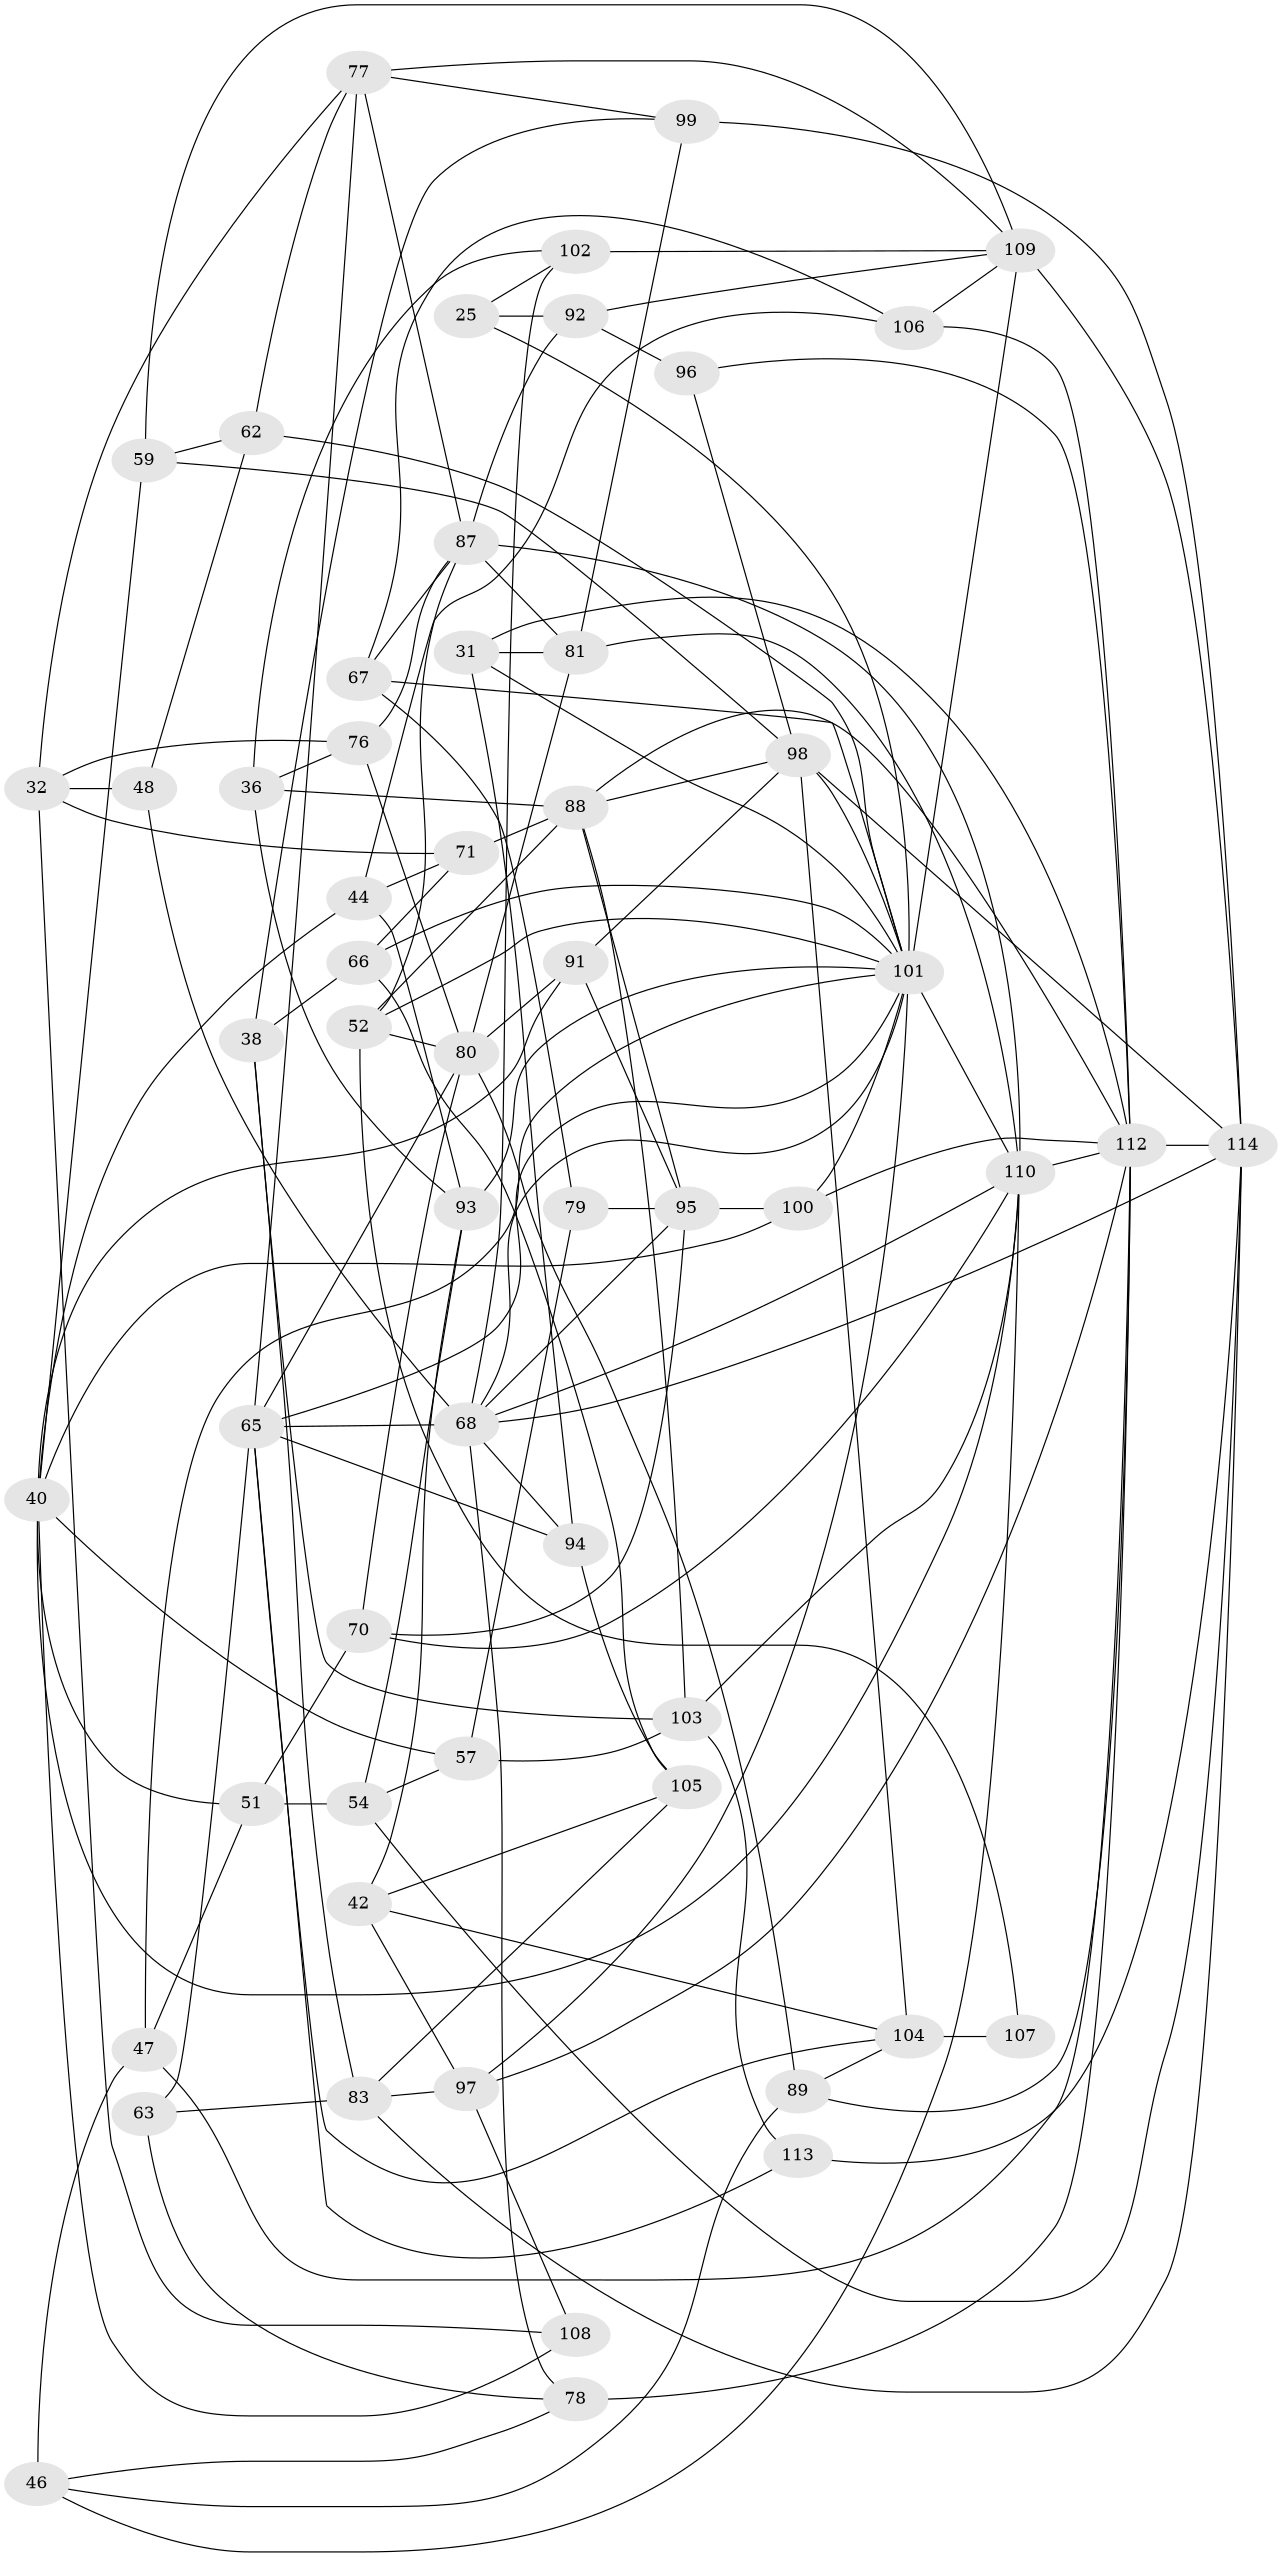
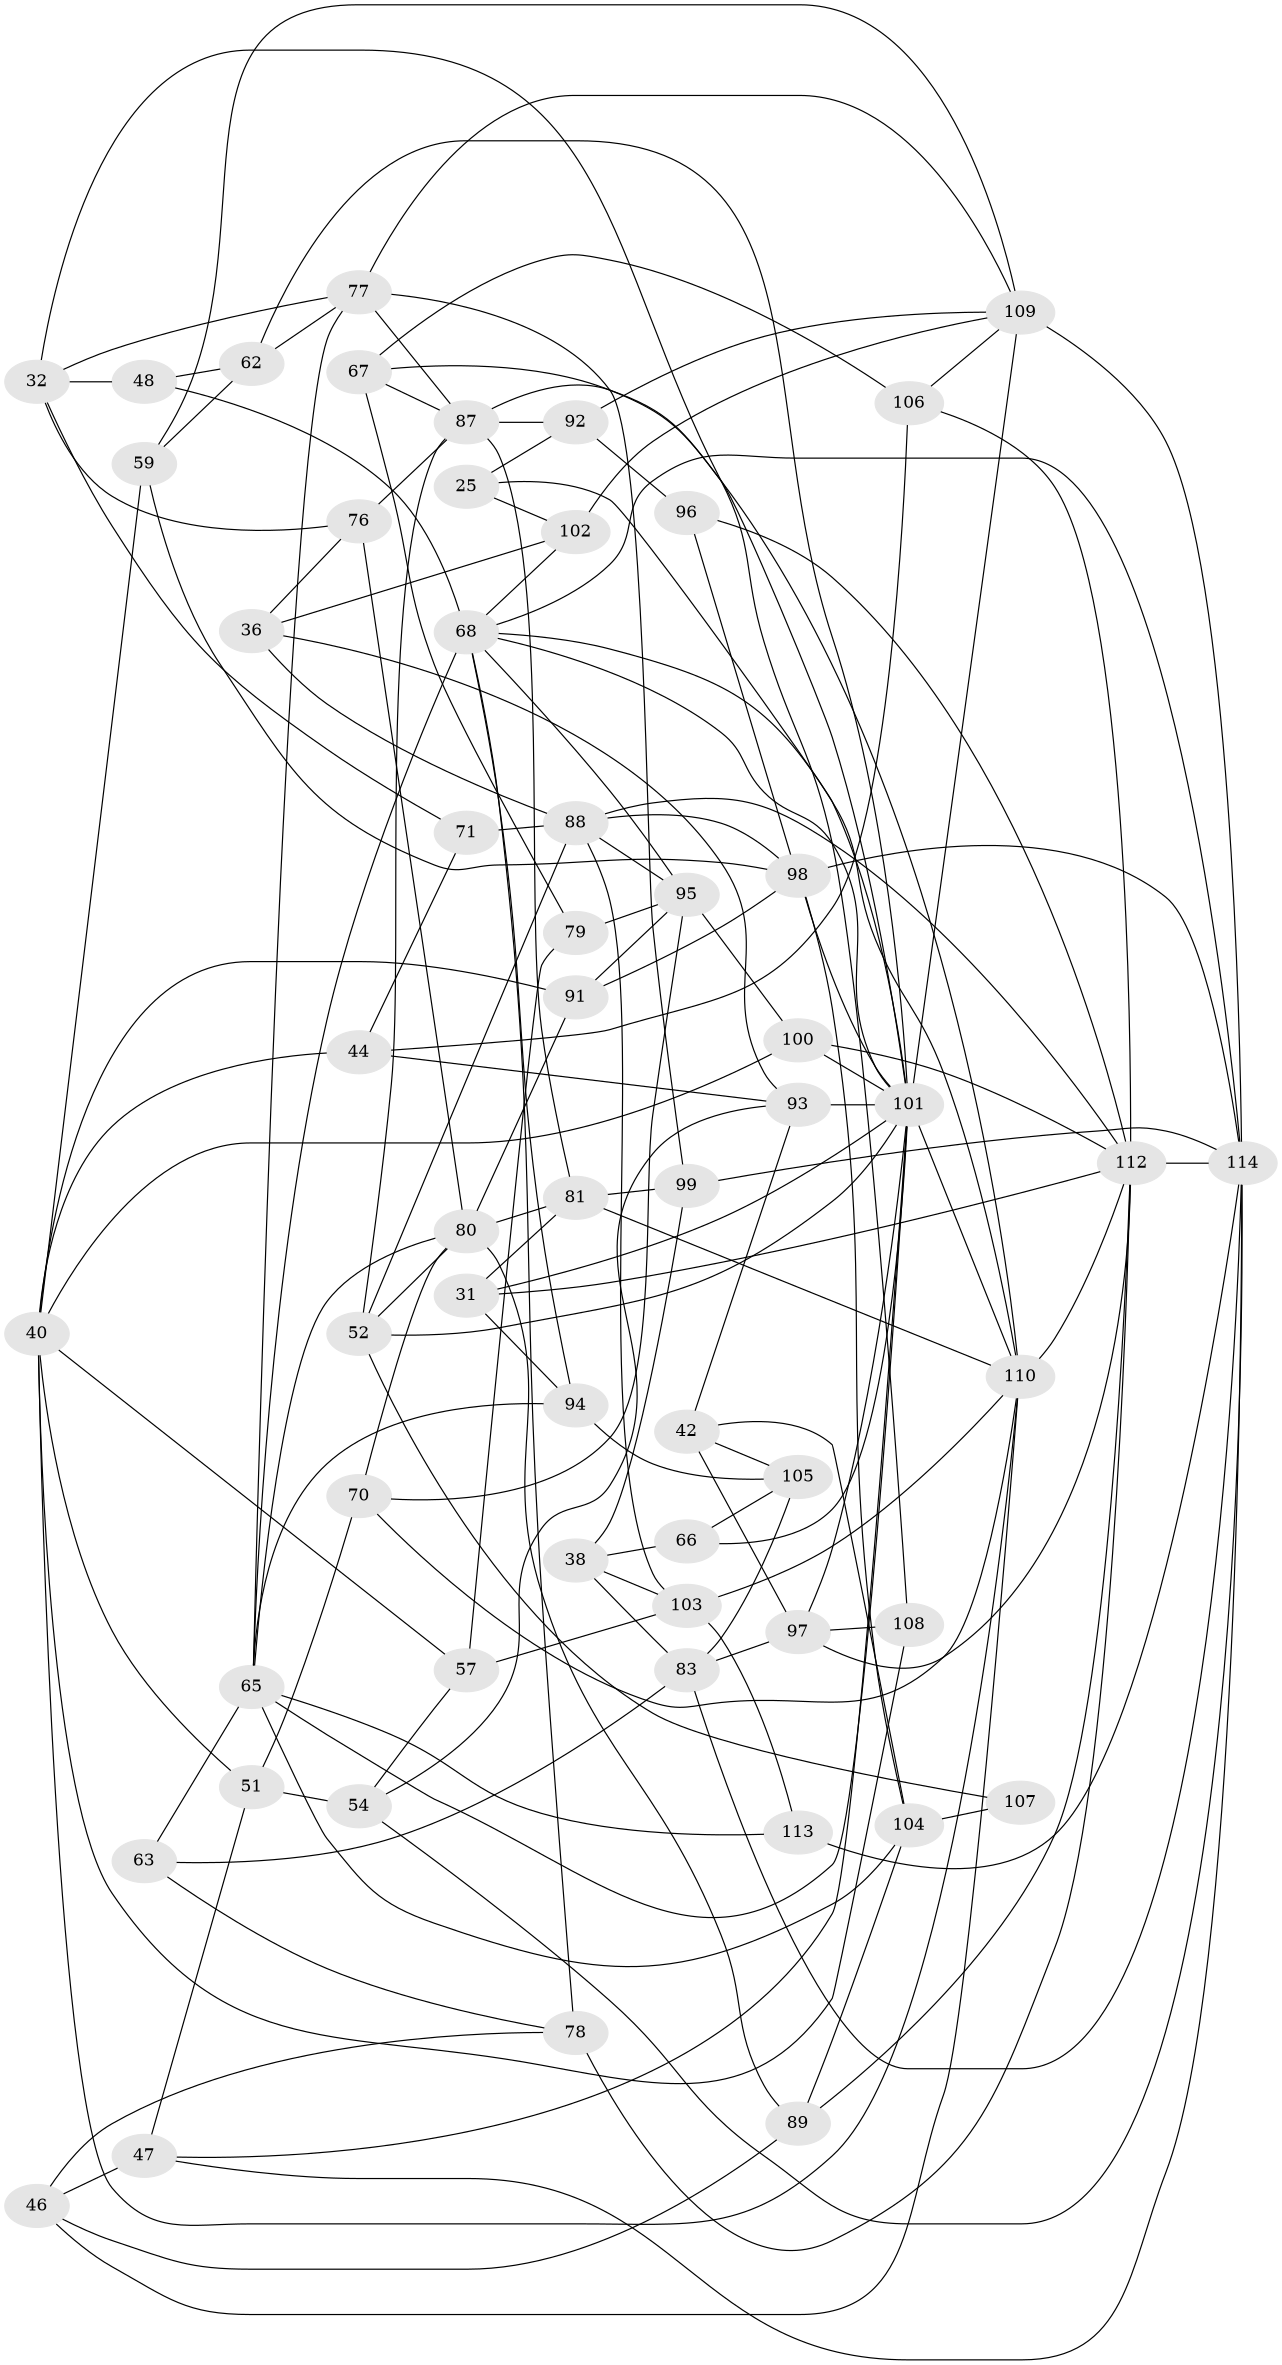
edge "71" -- "66": removed
edge "112" -- "47": now "114" -- "47"
